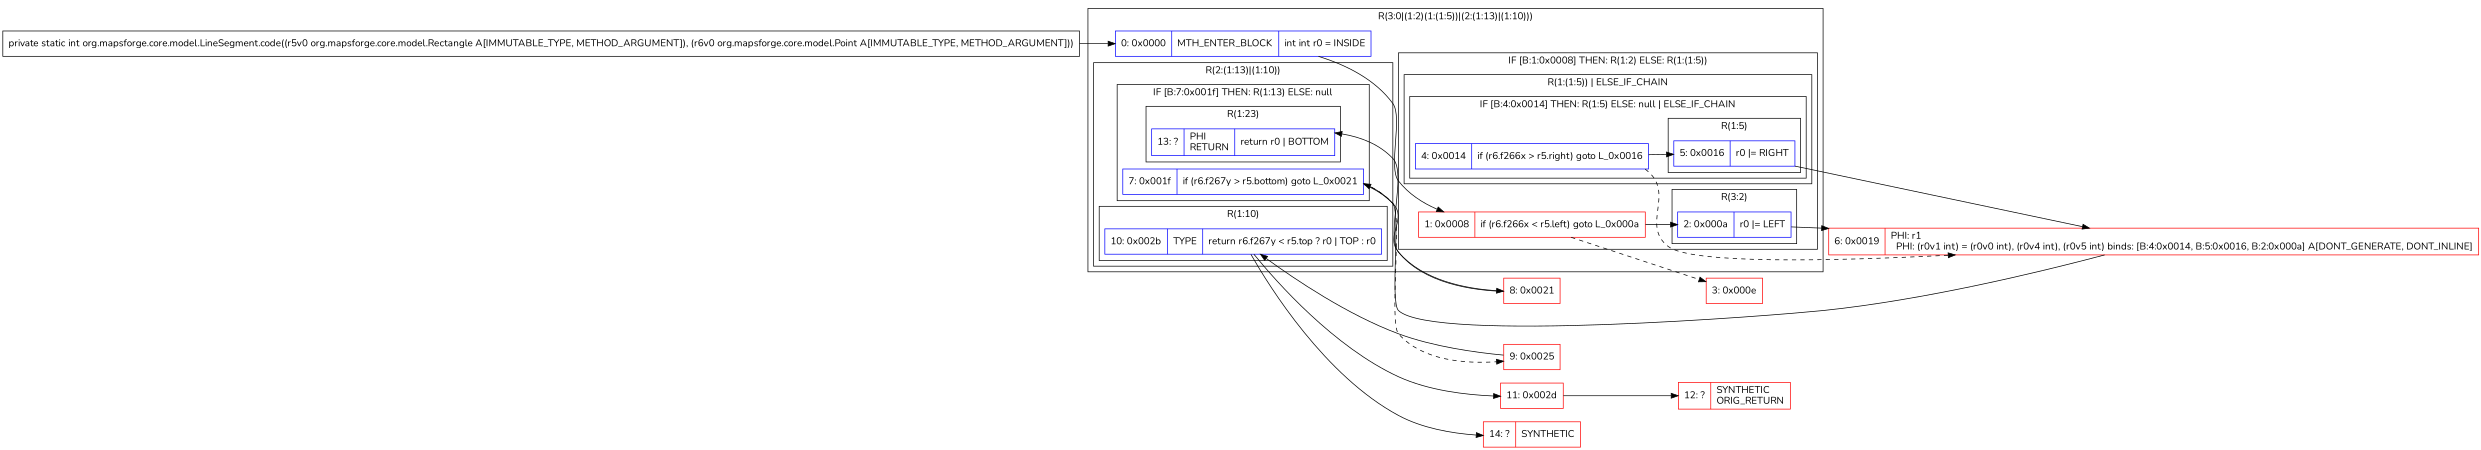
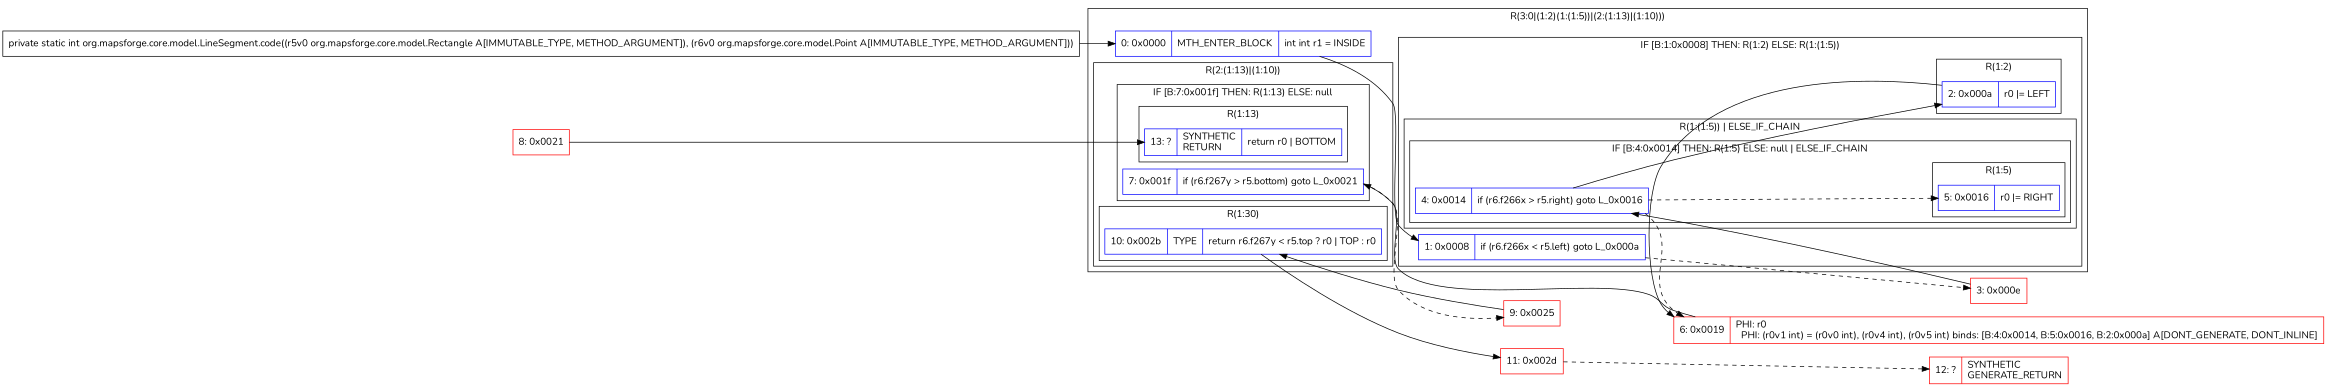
node "0: 0x0000": text "int int r0 = INSIDE" -> "int int r1 = INSIDE"
cluster "R(1:23)": label "R(1:23)" -> "R(1:13)"
node "13: ?": text "PHI" -> "SYNTHETIC"
edge "4: 0x0014" -> "5: 0x0016": style solid -> dashed
edge "5: 0x0016" -> "6: 0x0019": removed
cluster "R(3:2)": label "R(3:2)" -> "R(1:2)"
cluster "R(1:10)": label "R(1:10)" -> "R(1:30)"
node "1: 0x0008": color red -> blue
edge "1: 0x0008" -> "2: 0x000a": now "4: 0x0014" -> "2: 0x000a"
node "6: 0x0019": text "PHI: r1" -> "PHI: r0"
edge "3: 0x000e" -> "4: 0x0014": added
edge "7: 0x001f" -> "8: 0x0021": removed
edge "11: 0x002d" -> "12: ?": style solid -> dashed
node "12: ?": text "ORIG_RETURN" -> "GENERATE_RETURN"
node "14: ?": removed
